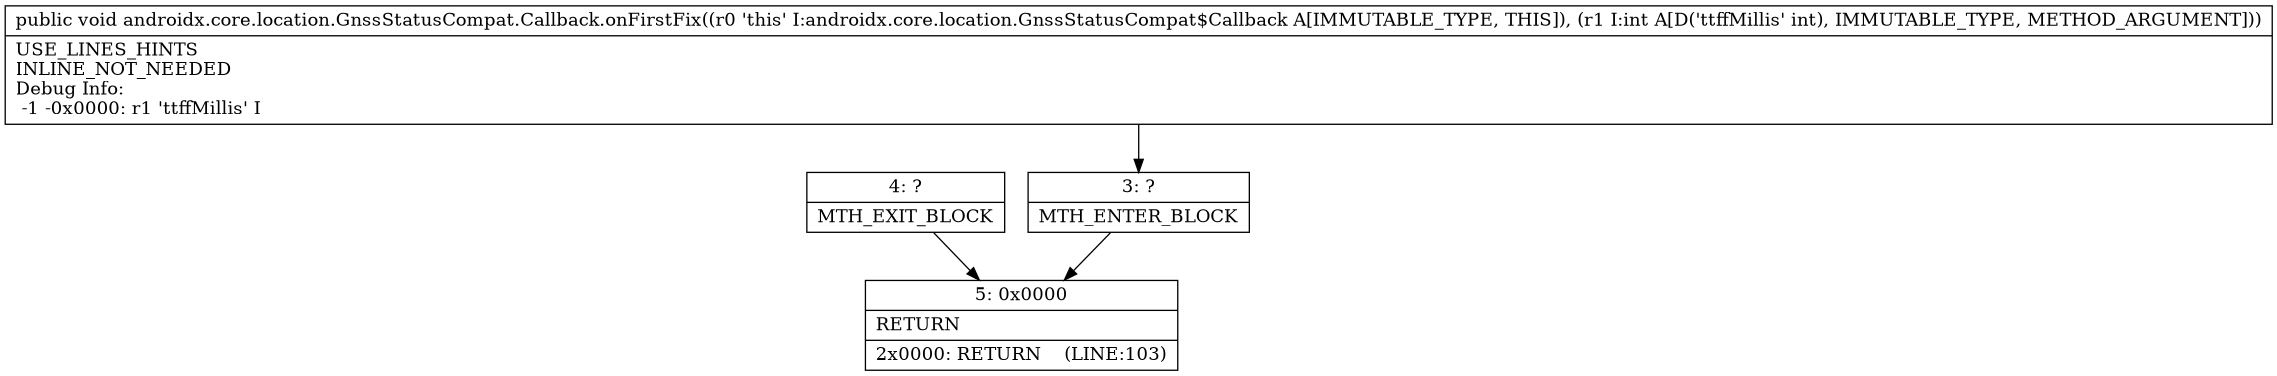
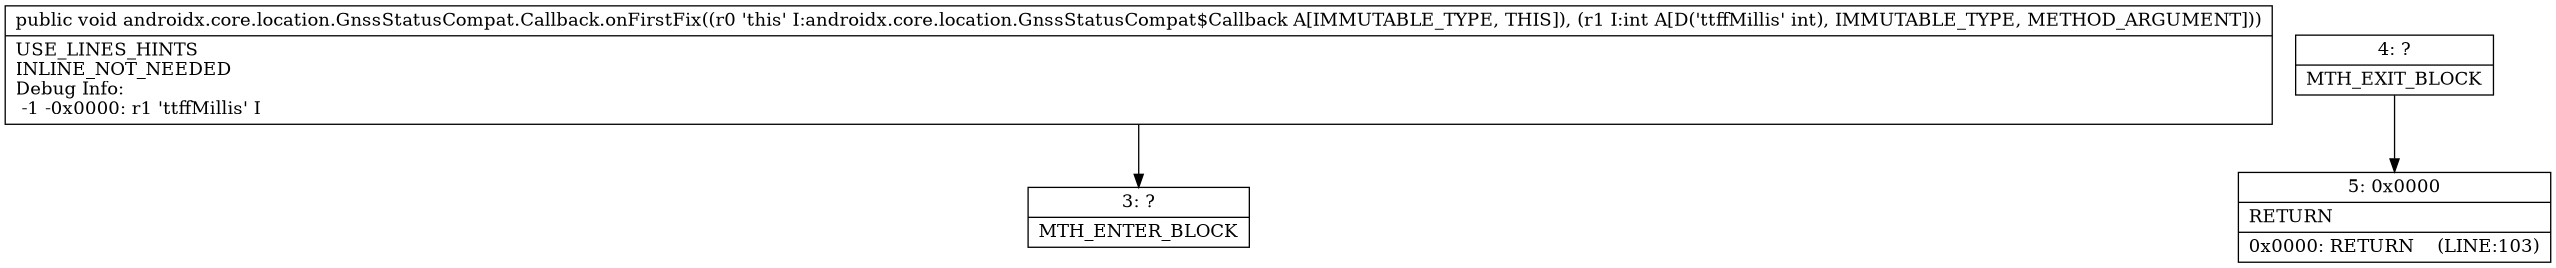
edge "3: ?" -> "5: 0x0000": removed
node "5: 0x0000": text "2x0000: RETURN    (LINE:103)" -> "0x0000: RETURN    (LINE:103)"
